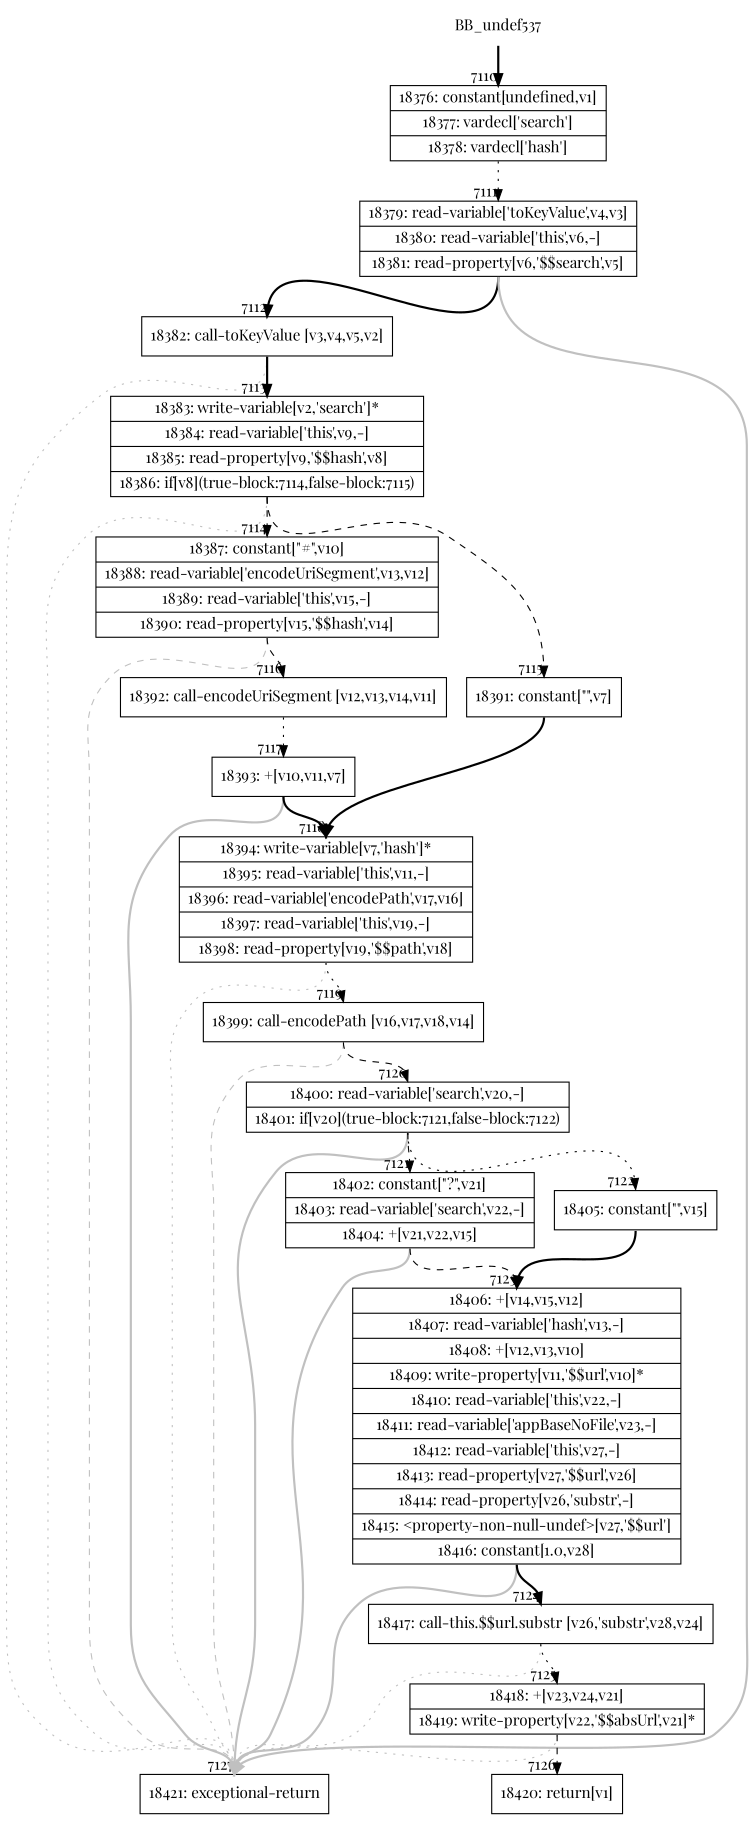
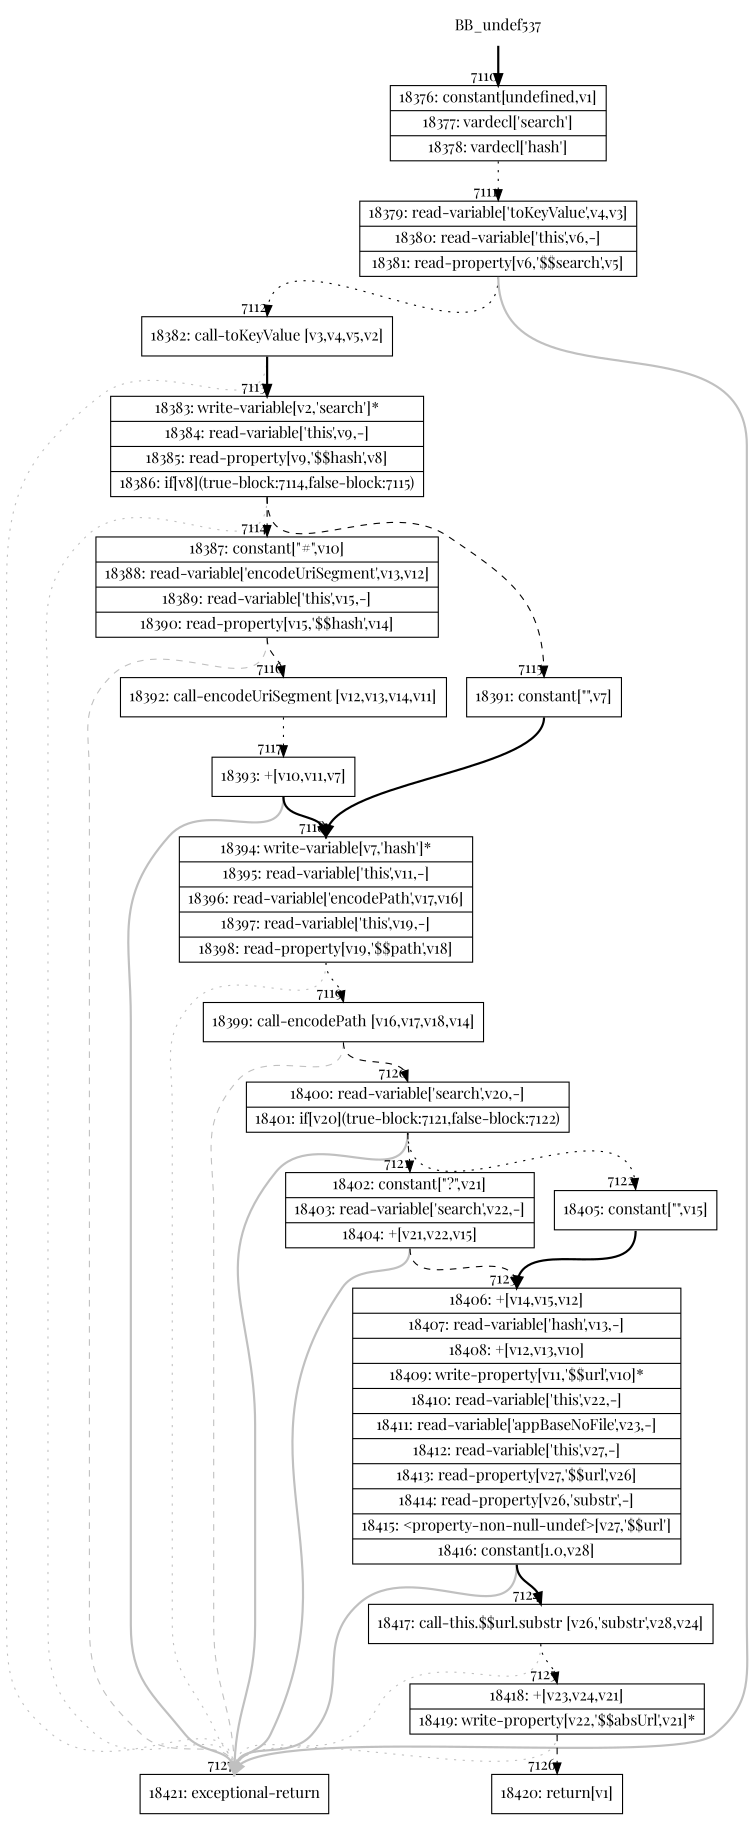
edge "18379: read-variable['toKeyValue',v4,v3]" -> "18382: call-toKeyValue [v3,v4,v5,v2]": style bold -> dotted
